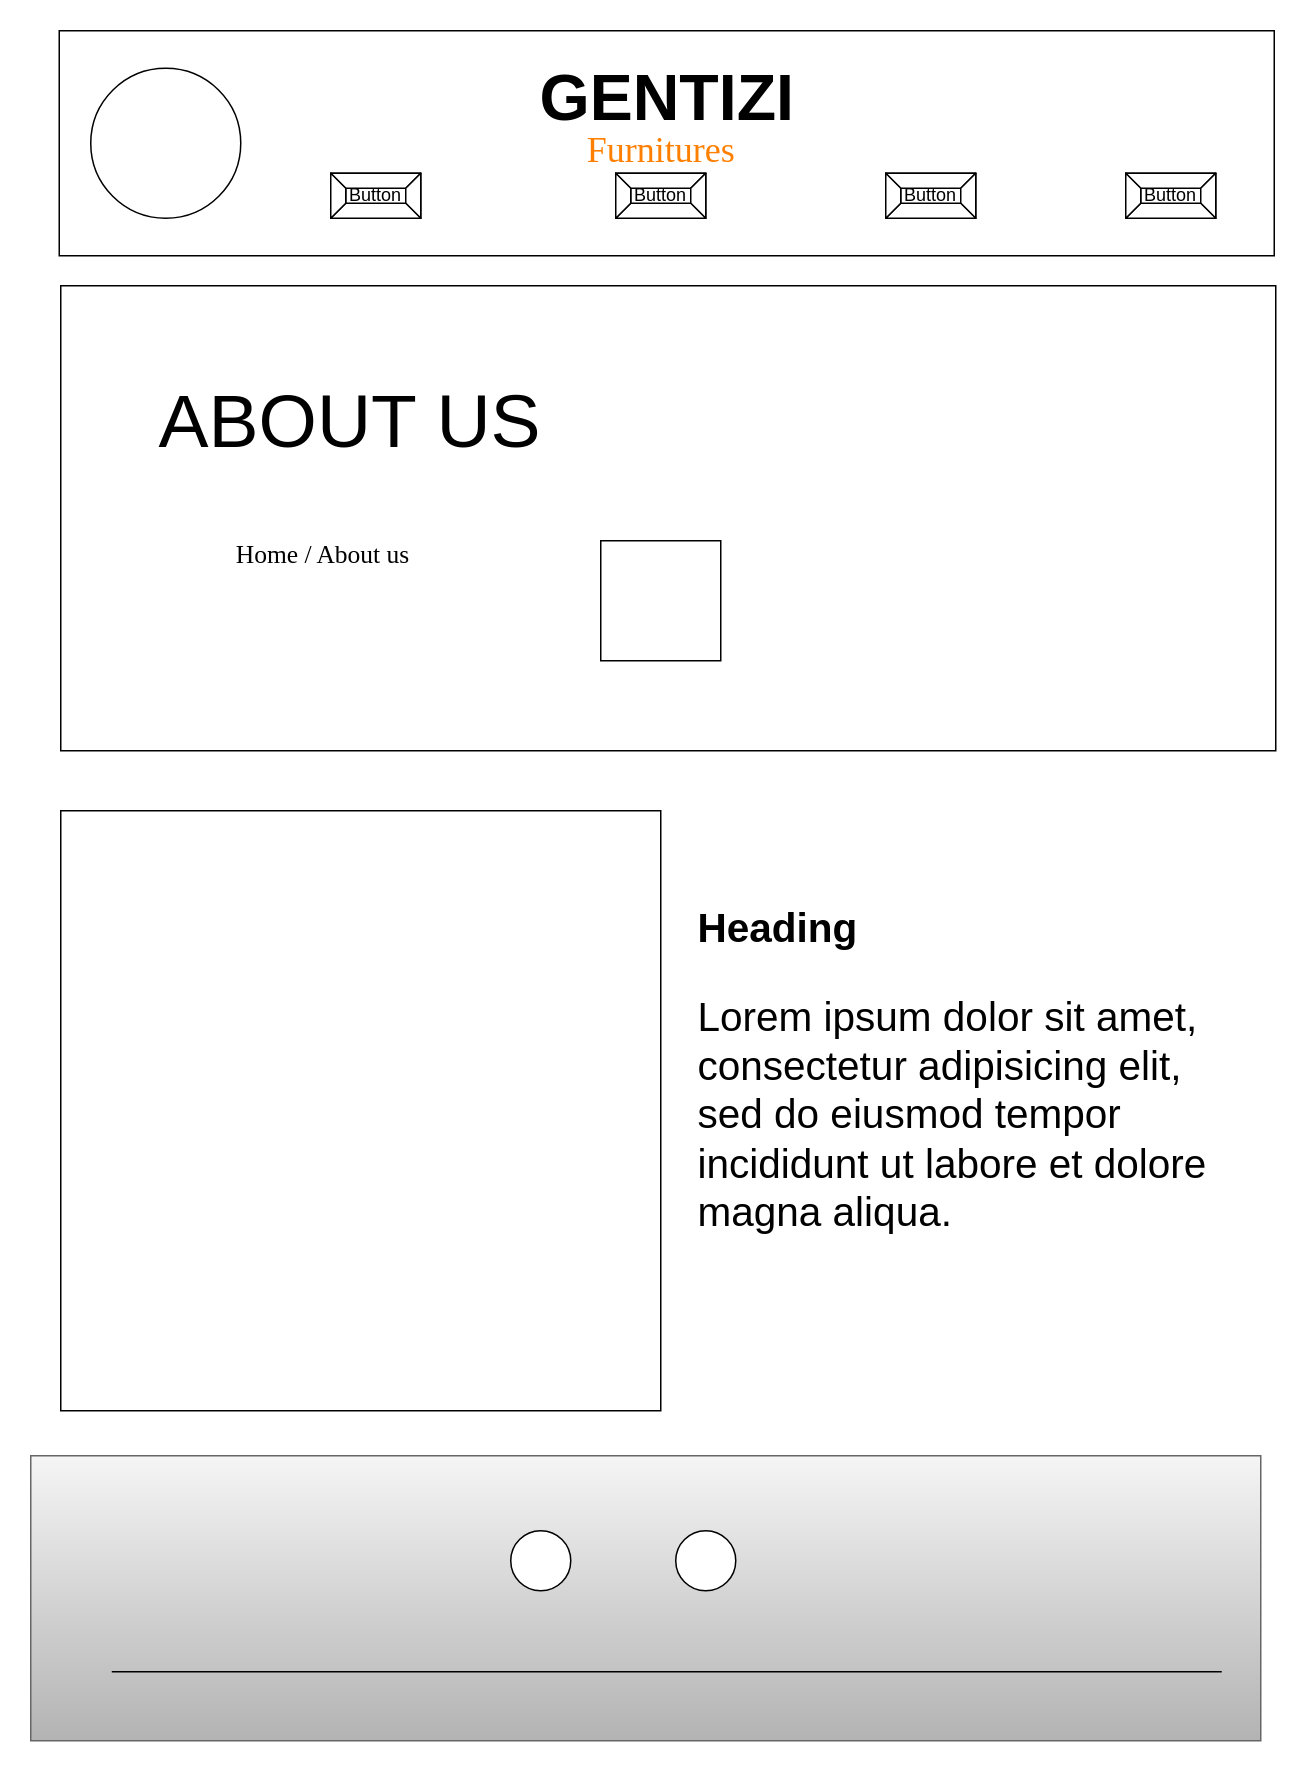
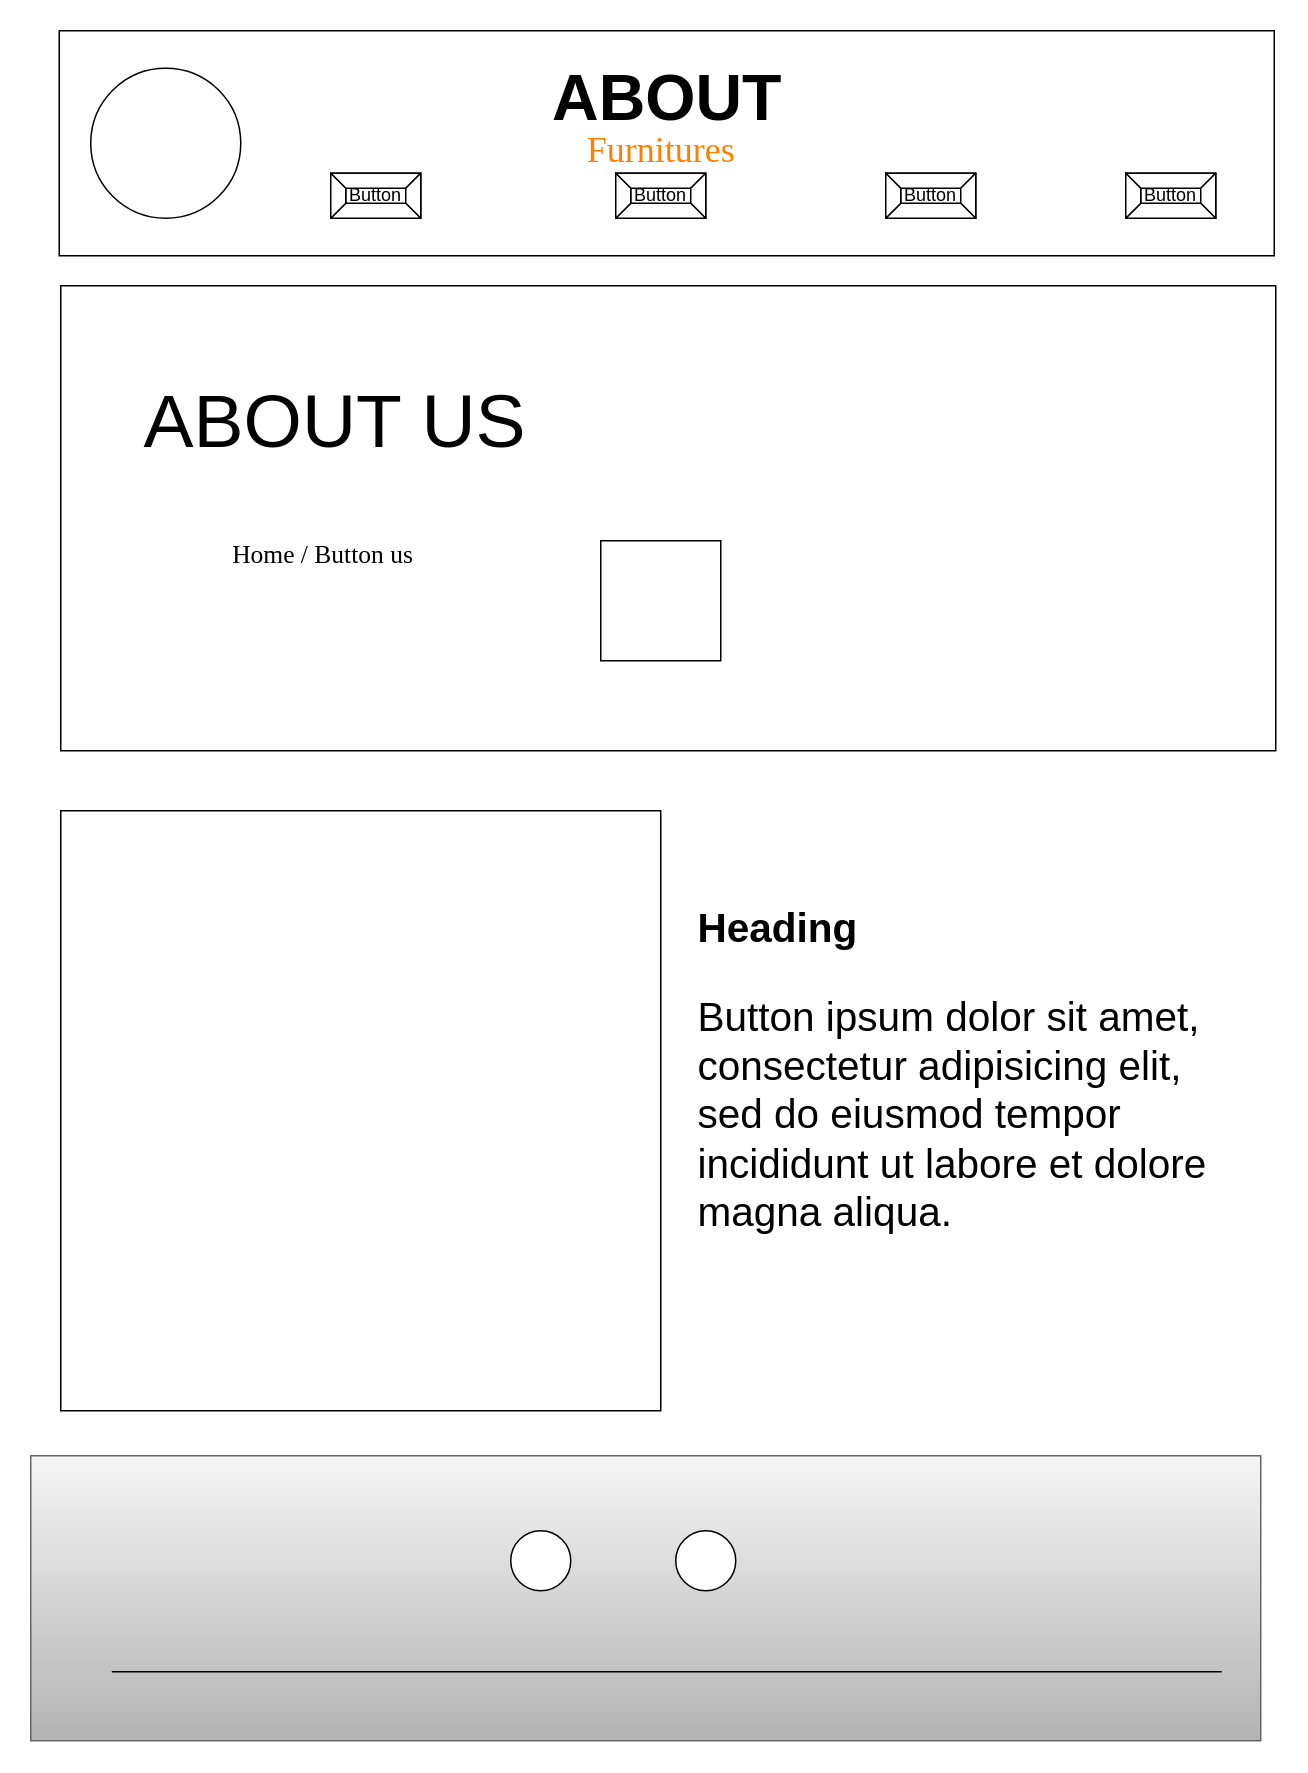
node "GENTIZI": label "GENTIZI" -> "ABOUT"
node "ABOUT US": moved (361, 421) -> (346, 421)
node "Home / About us": label "Home / About us" -> "Home / Button us"
node "HeadingLorem ipsum dolor sit amet, consectetur adipisicing elit, sed do eiusmod tempor incididunt ut labore et dolore magna aliqua.": label "HeadingLorem ipsum dolor sit amet, consectetur adipisicing elit, sed do eiusmod tempor incididunt ut labore et dolore magna aliqua." -> "HeadingButton ipsum dolor sit amet, consectetur adipisicing elit, sed do eiusmod tempor incididunt ut labore et dolore magna aliqua."
